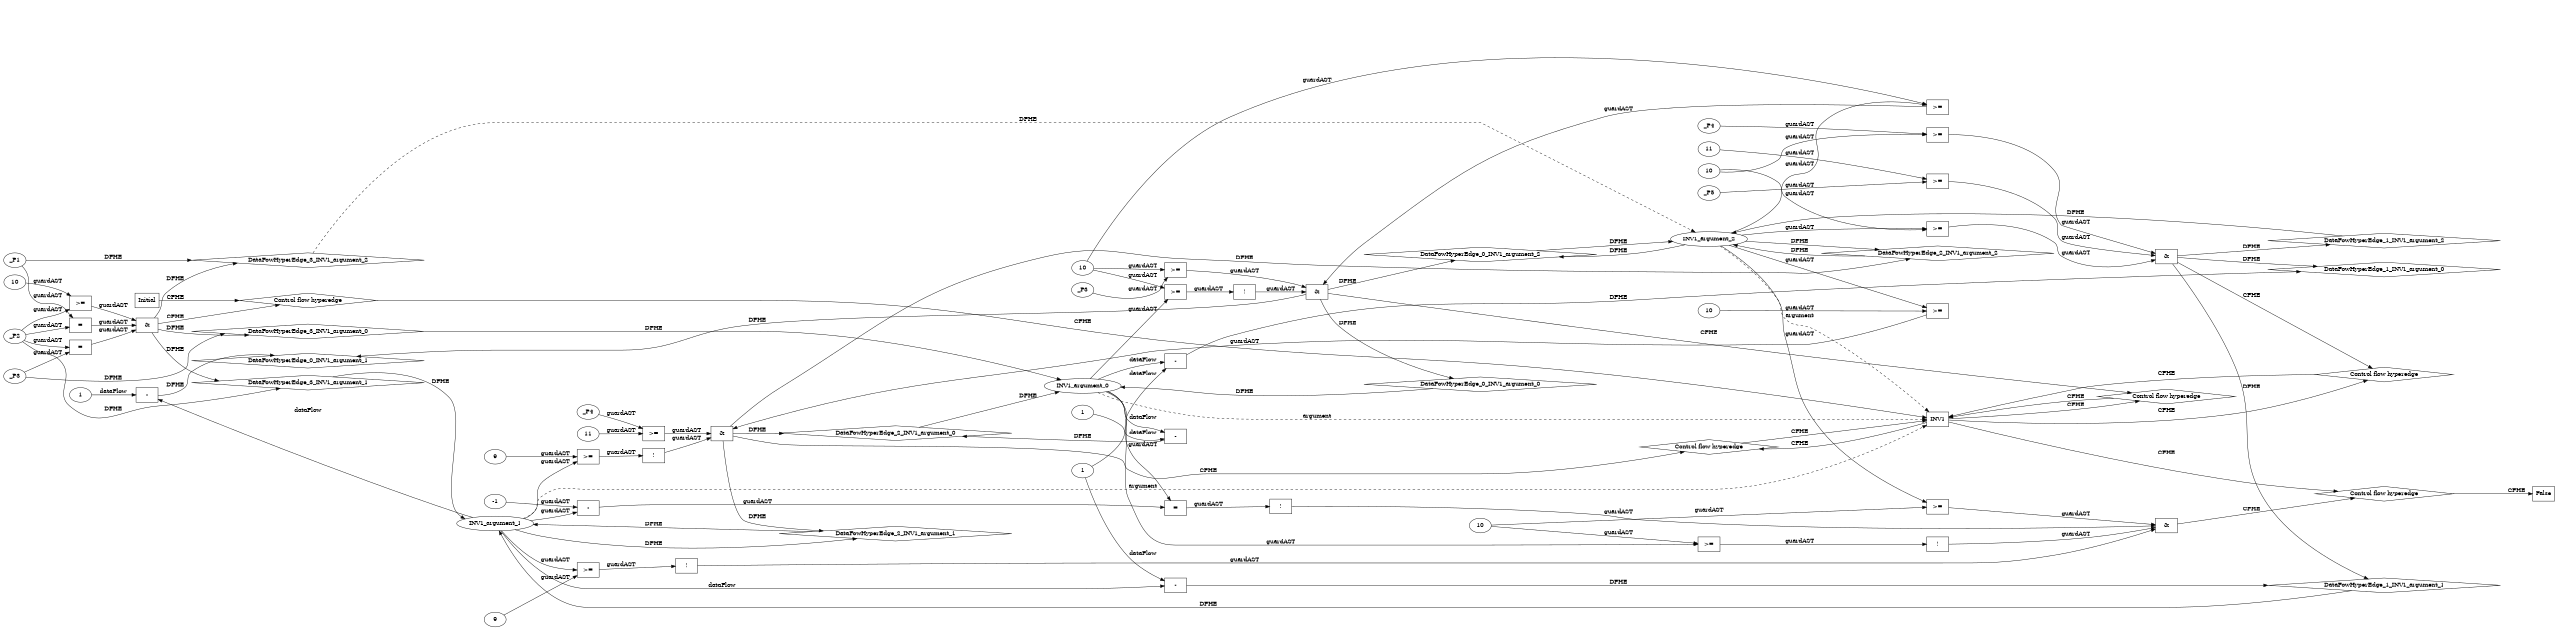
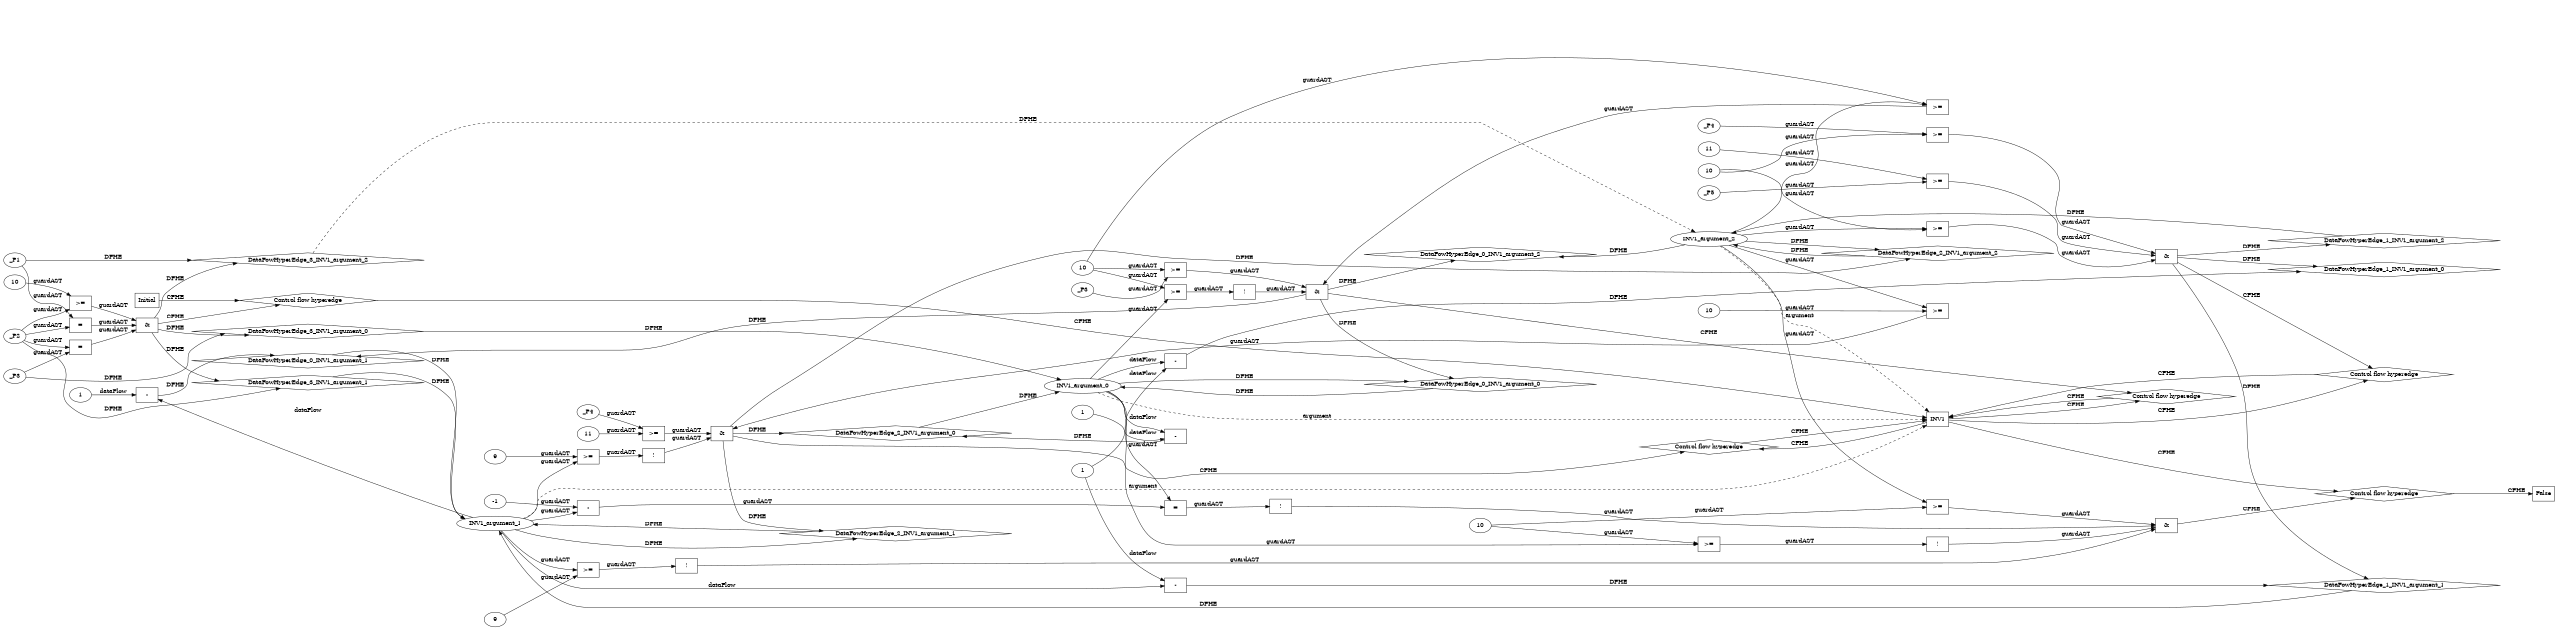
edge "DataFowHyperEdge_0_INV1_argument_2" -> "INV1_argument_2": removed, label "DFHE"
edge "INV1_argument_0" -> "DataFowHyperEdge_0_INV1_argument_0": added, label "DFHE"
edge "DataFowHyperEdge_0_INV1_argument_1" -> "INV1_argument_1": added, label "DFHE"
